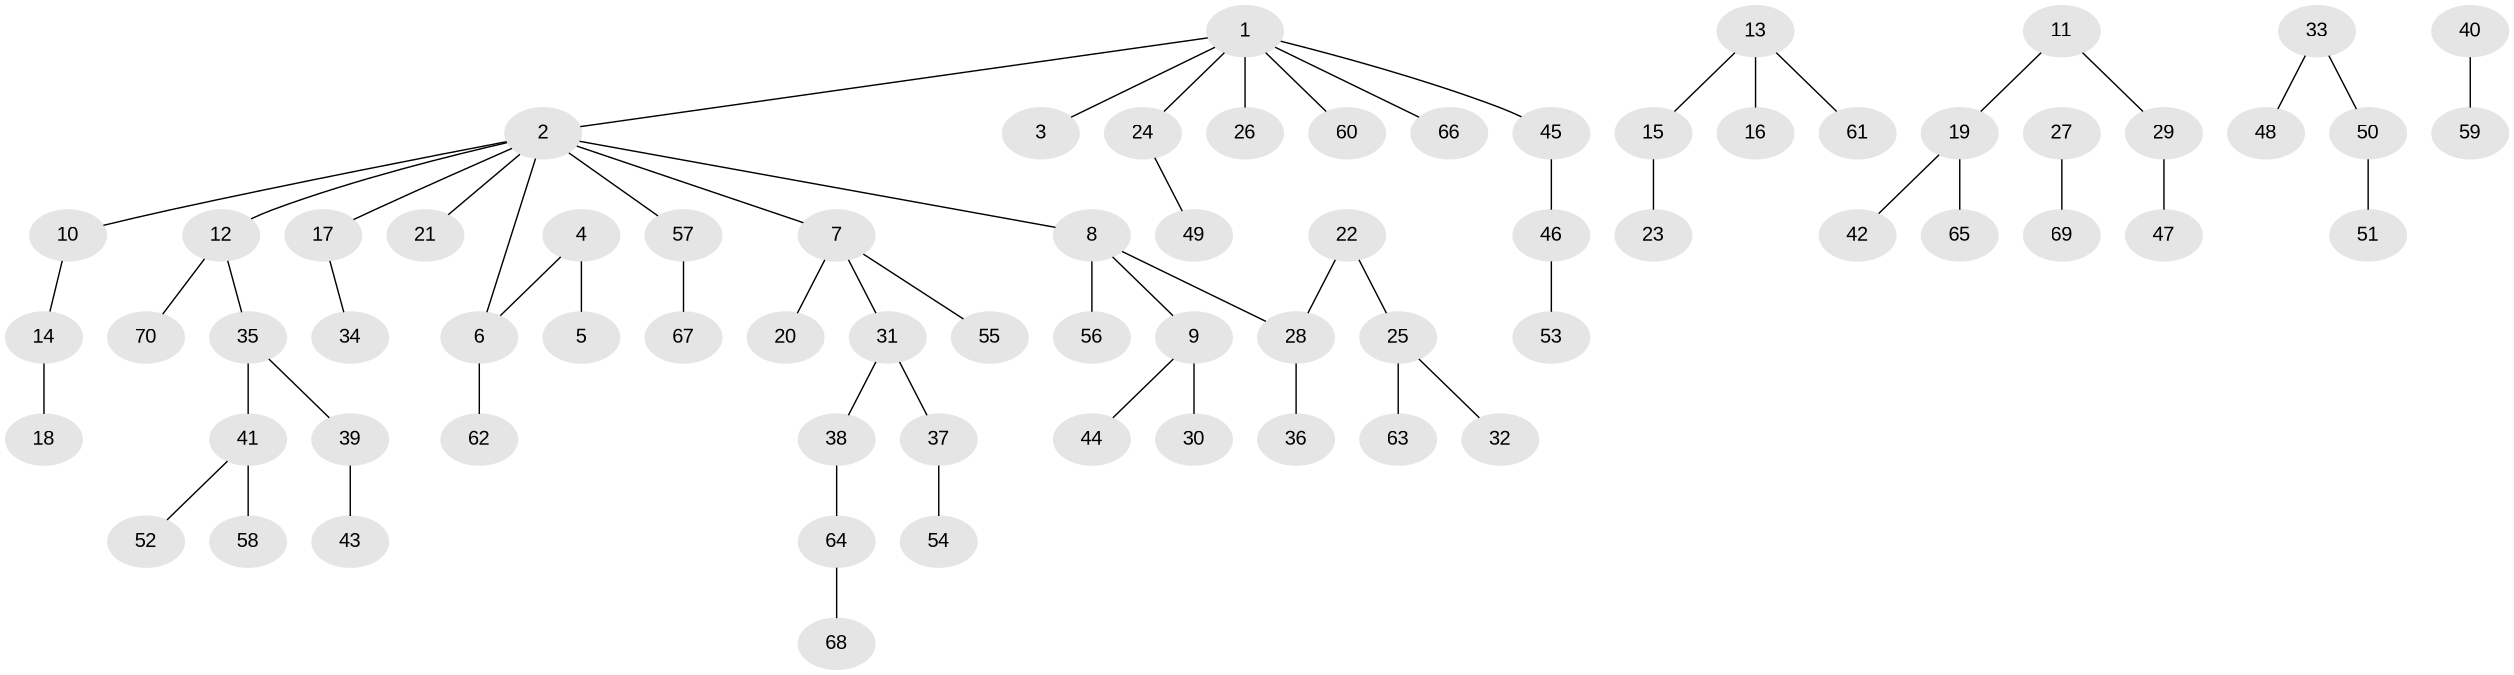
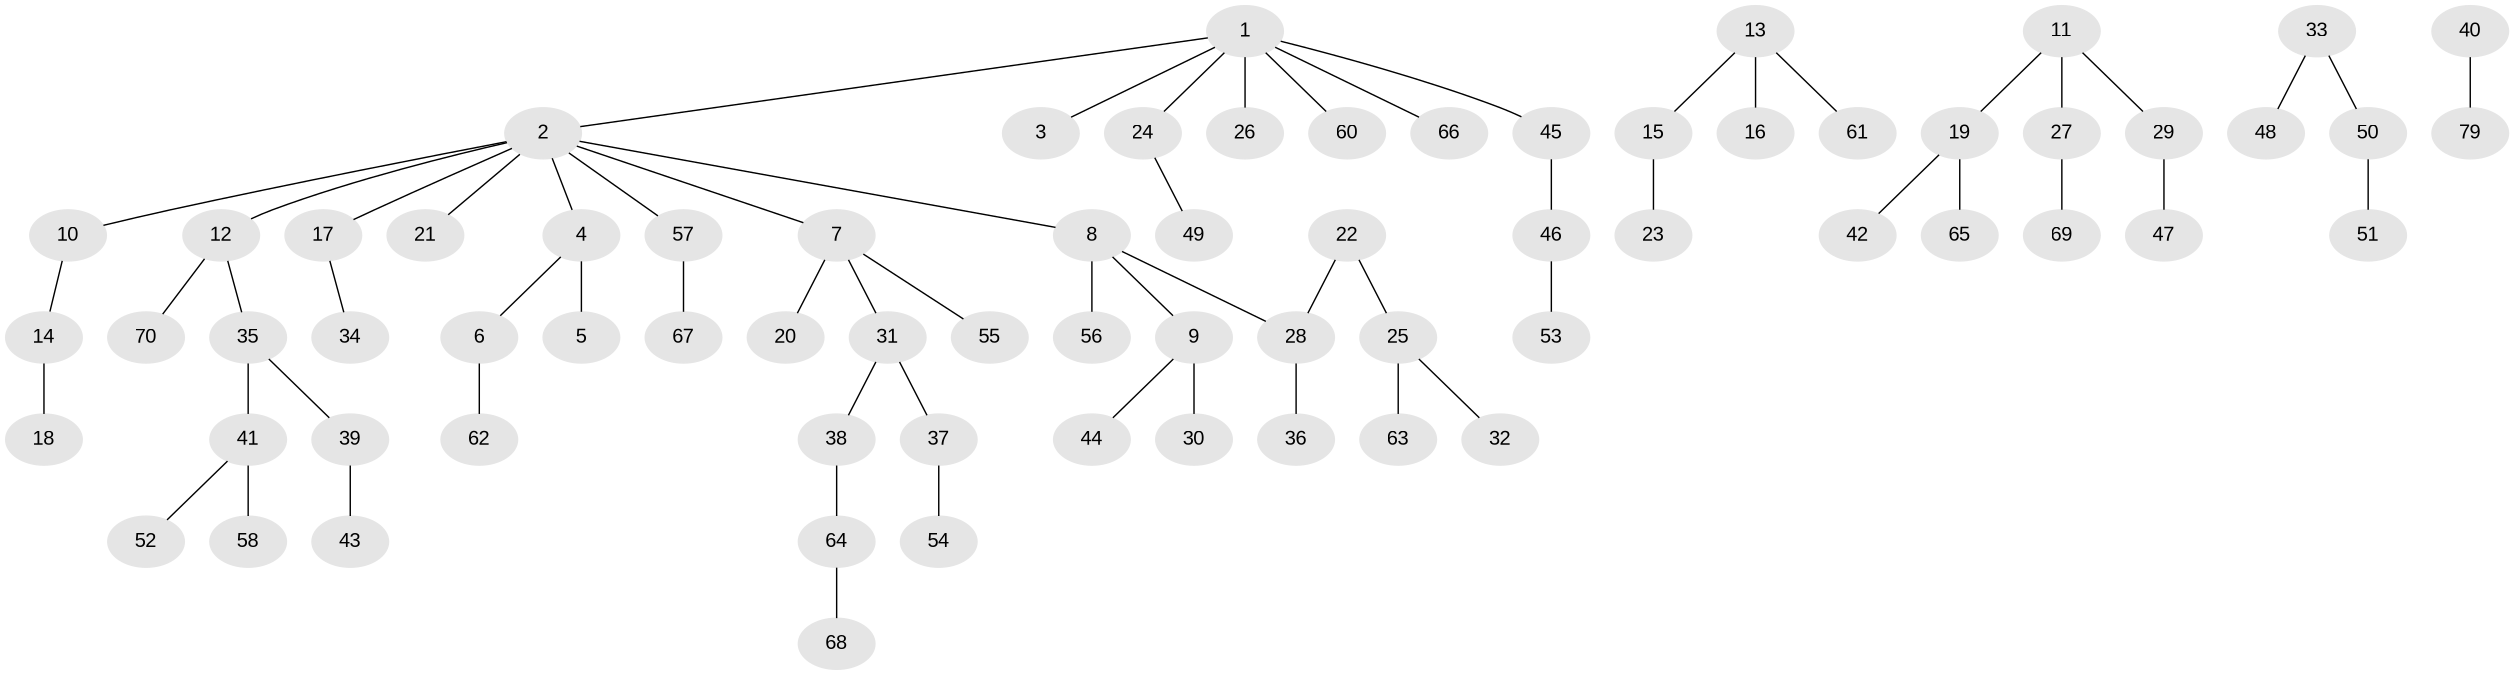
edge "11" -- "27": added
node "59": label "59" -> "79"
edge "2" -- "6": now "2" -- "4"
